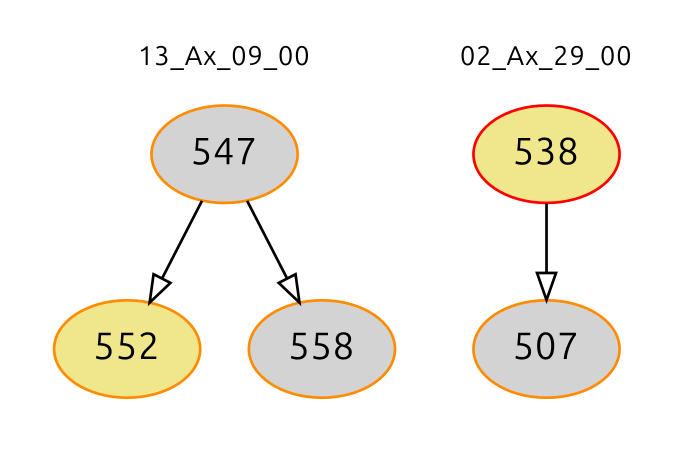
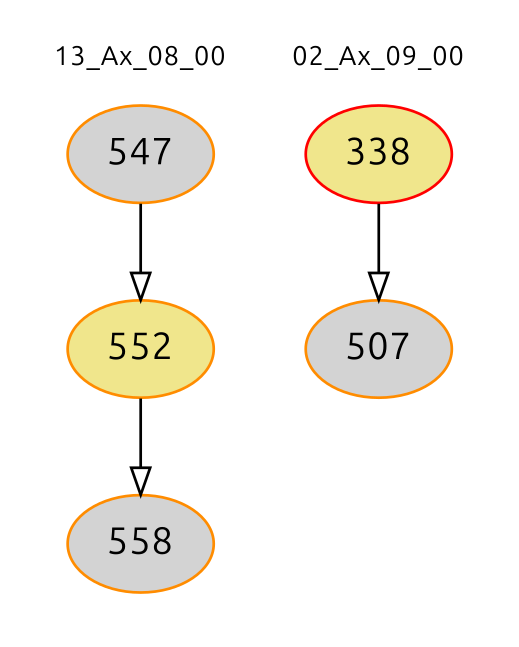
cluster "13_Ax_09_00": label "13_Ax_09_00" -> "13_Ax_08_00"
cluster "02_Ax_29_00": label "02_Ax_29_00" -> "02_Ax_09_00"
node "538": label "538" -> "338"
edge "547" -> "558": now "552" -> "558"
